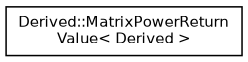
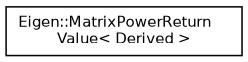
node "Derived::MatrixPowerReturn Value< Derived >": label "Derived::MatrixPowerReturn Value< Derived >" -> "Eigen::MatrixPowerReturn Value< Derived >"
